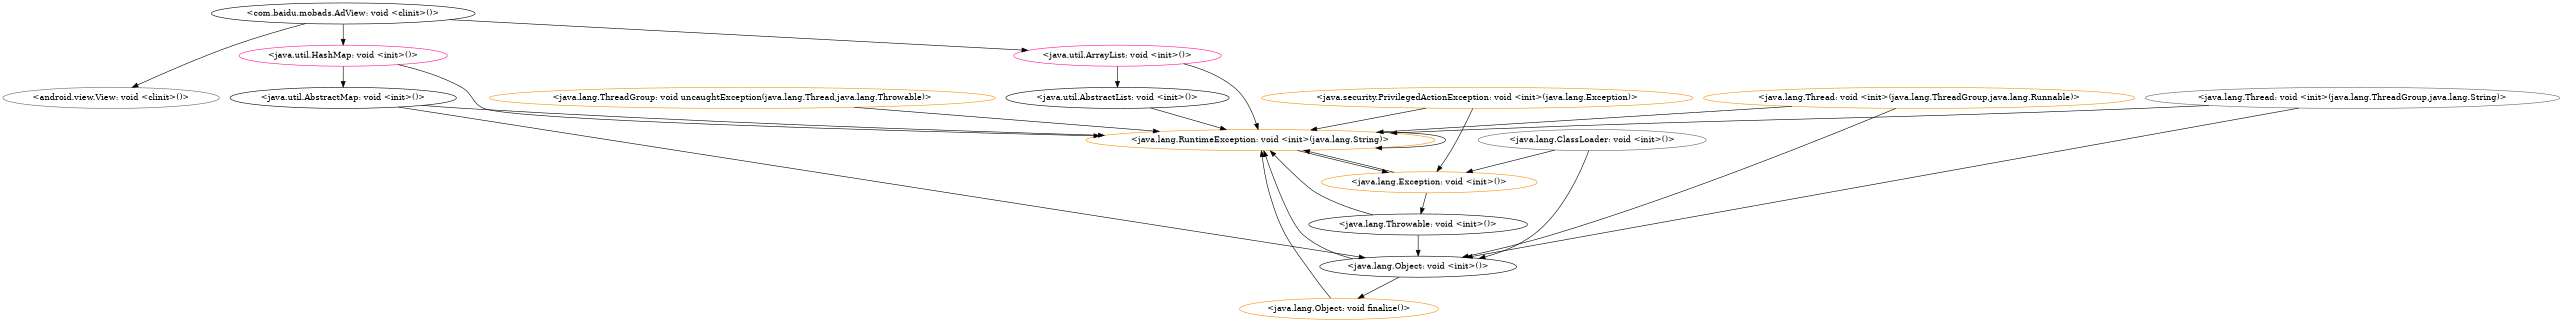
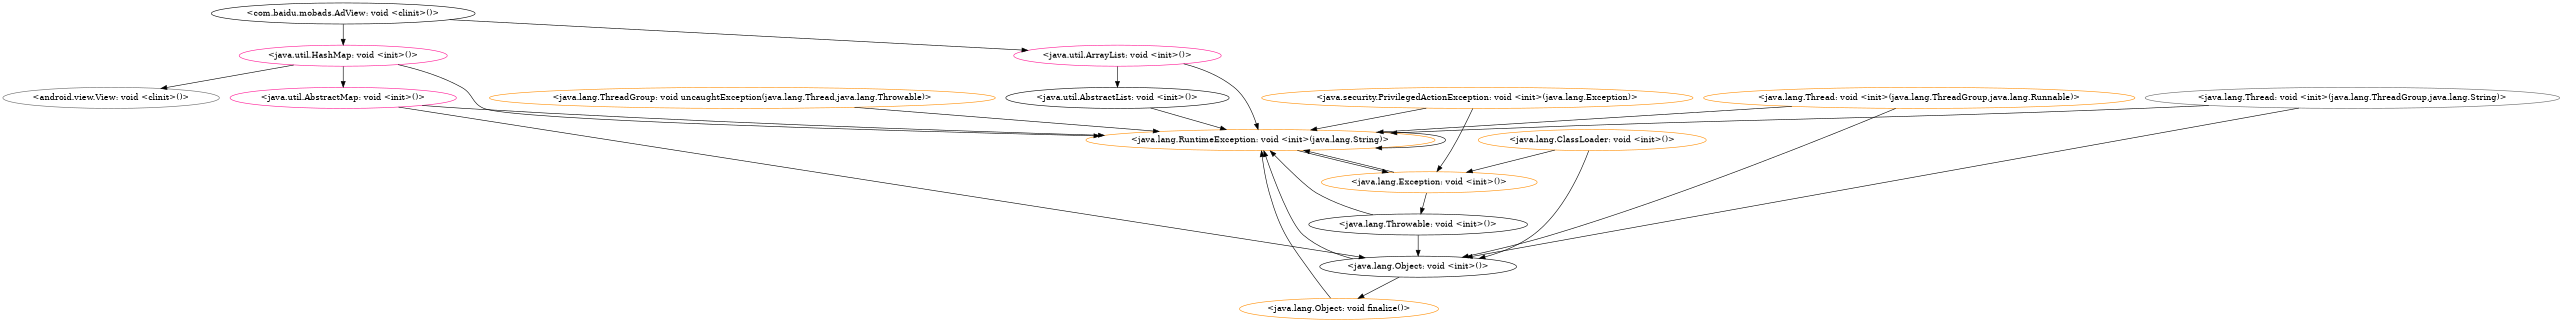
edge "<com.baidu.mobads.AdView: void <clinit>()>" -> "<android.view.View: void <clinit>()>": now "<java.util.HashMap: void <init>()>" -> "<android.view.View: void <clinit>()>"
node "<java.util.AbstractMap: void <init>()>": color black -> deeppink
node "<java.lang.ClassLoader: void <init>()>": color gray40 -> darkorange
